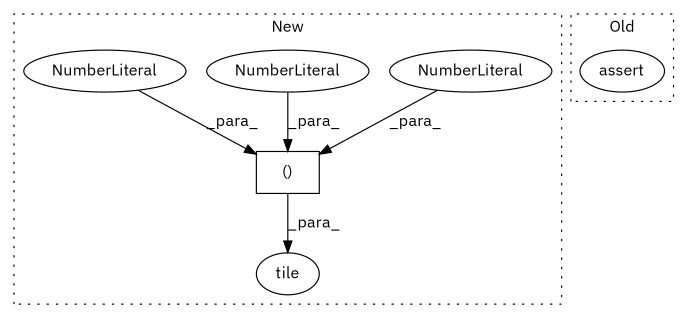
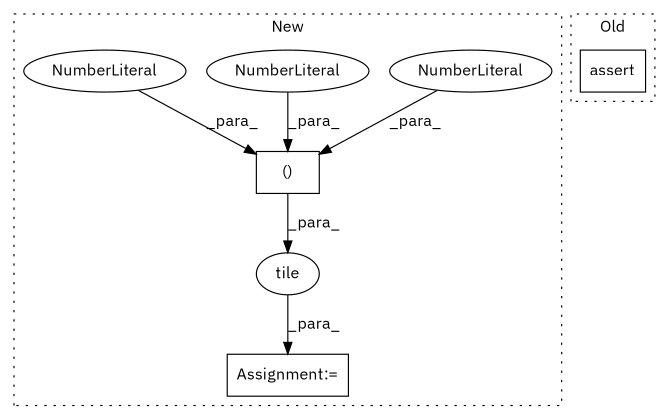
node "assert": shape ellipse -> box
node "Assignment:=": added
